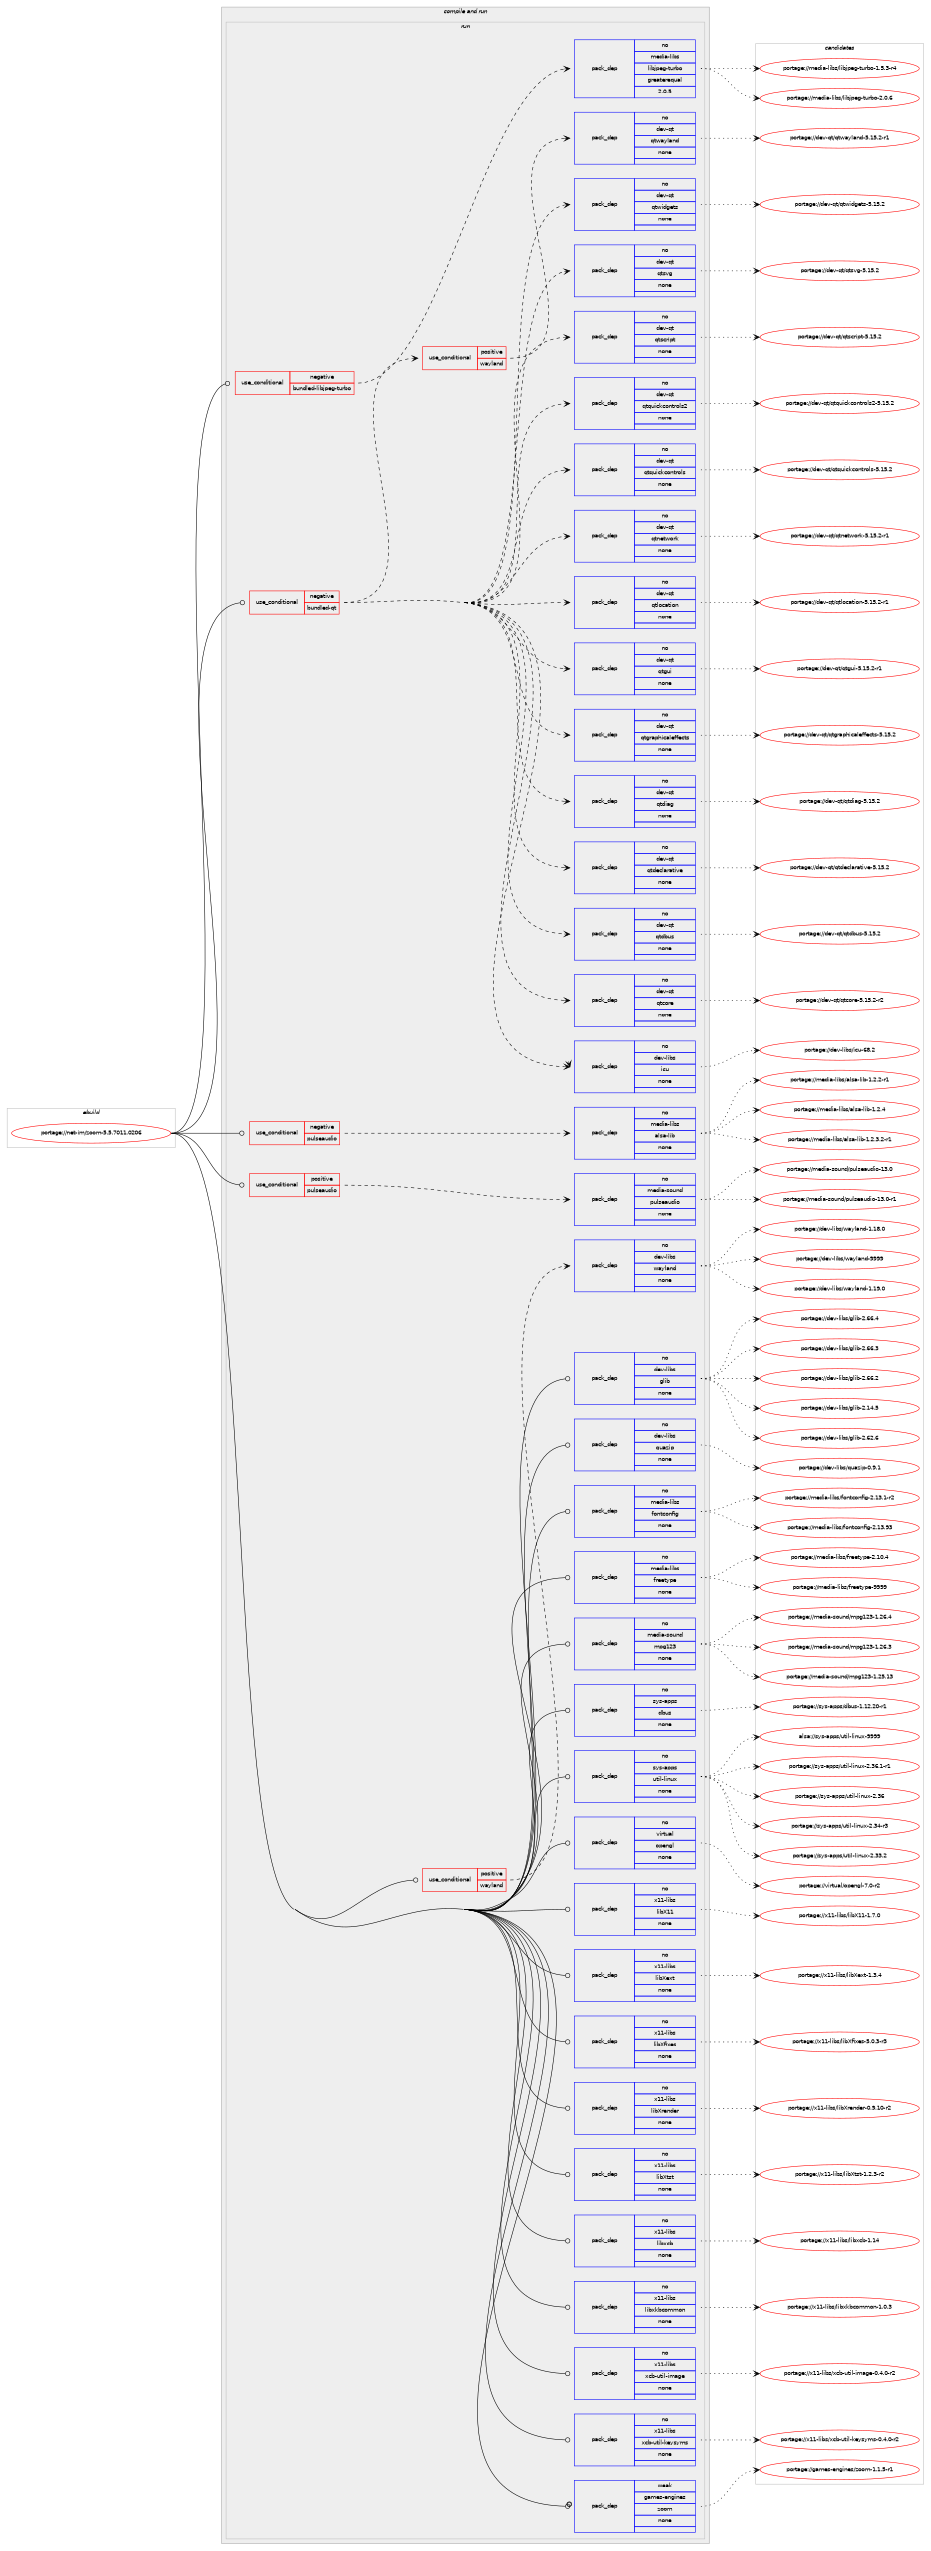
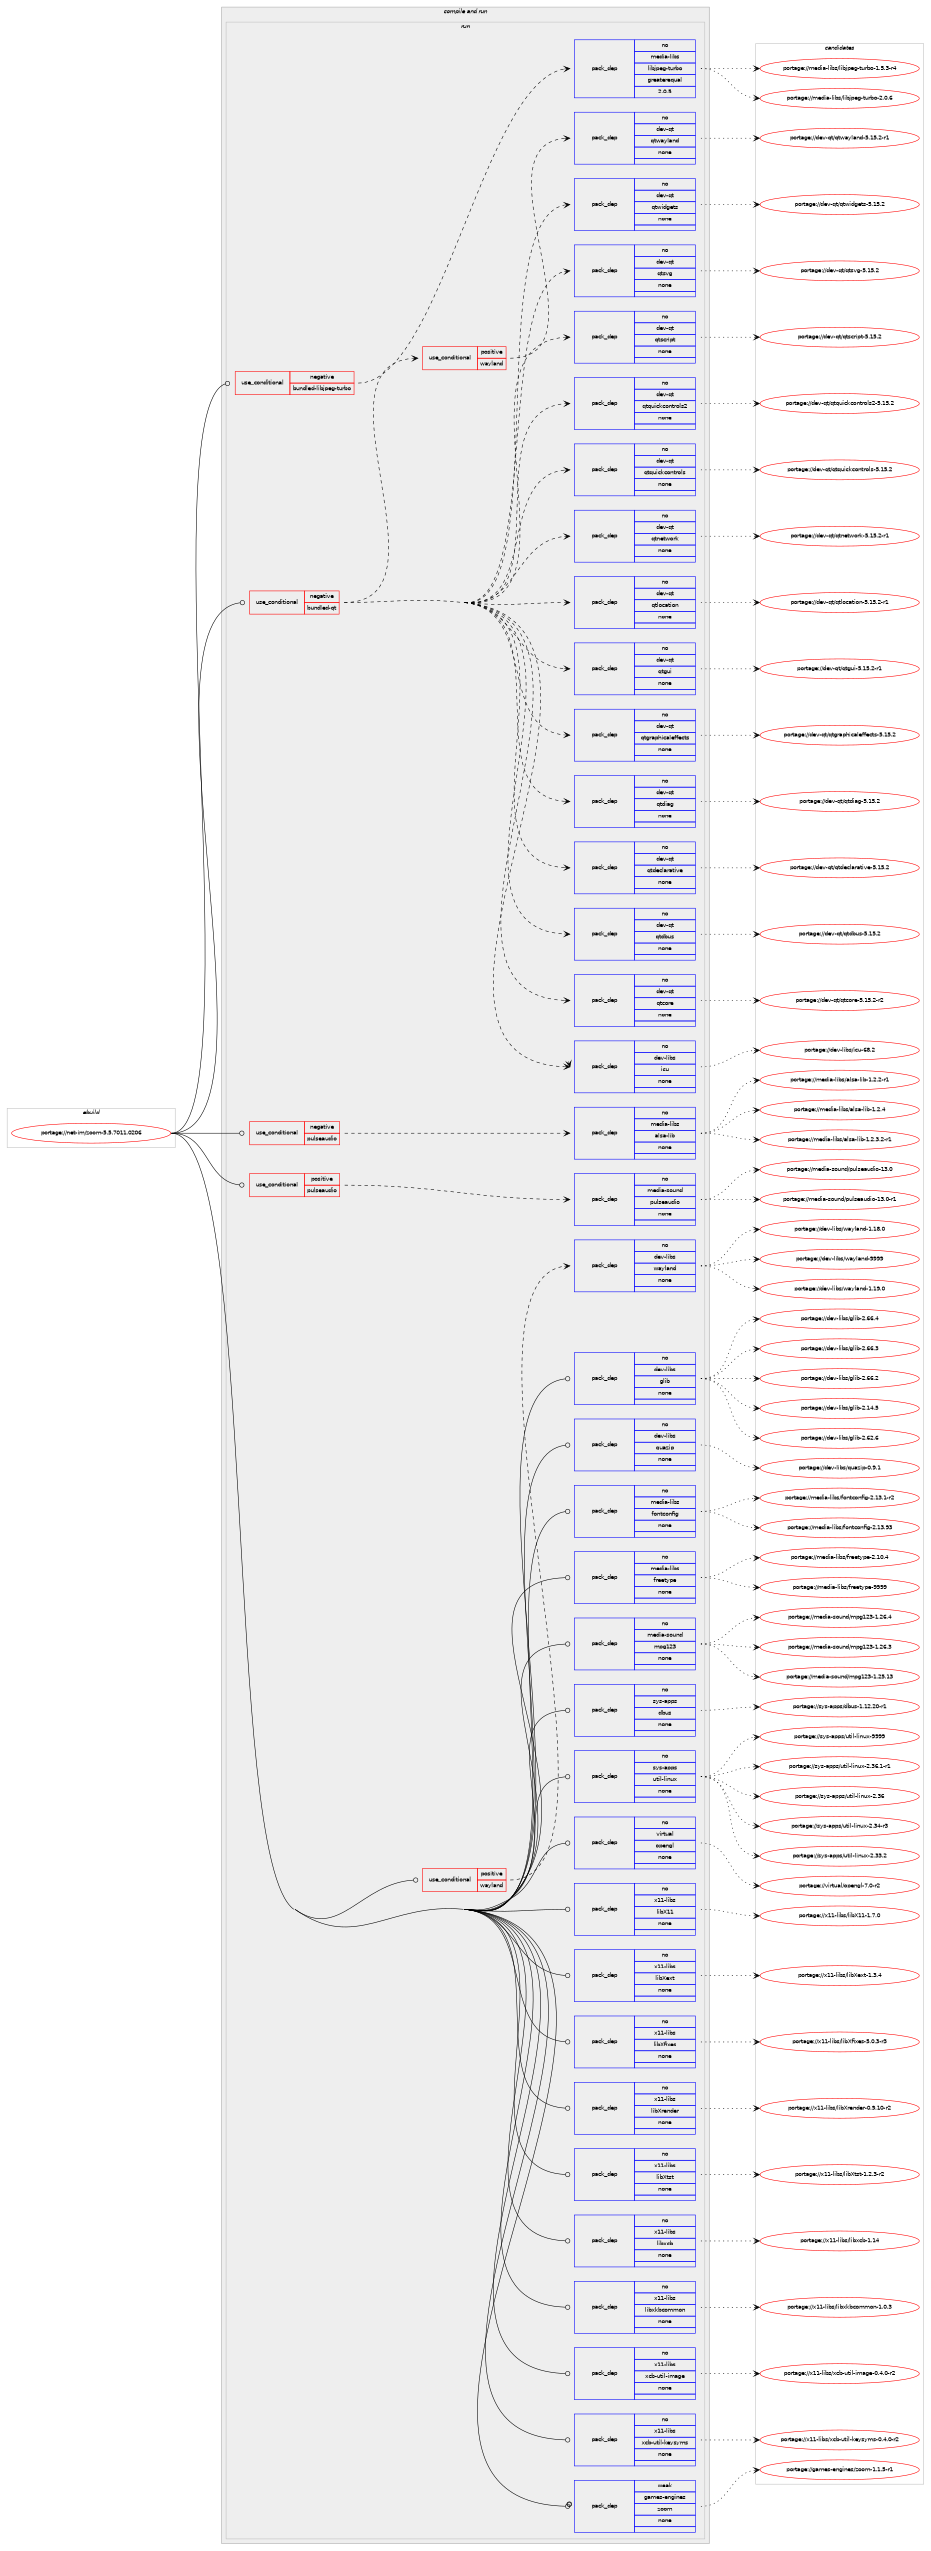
node "alsa://sys-apps/util-linux-9999": label "alsa://sys-apps/util-linux-9999" -> "portage://sys-apps/util-linux-9999"
